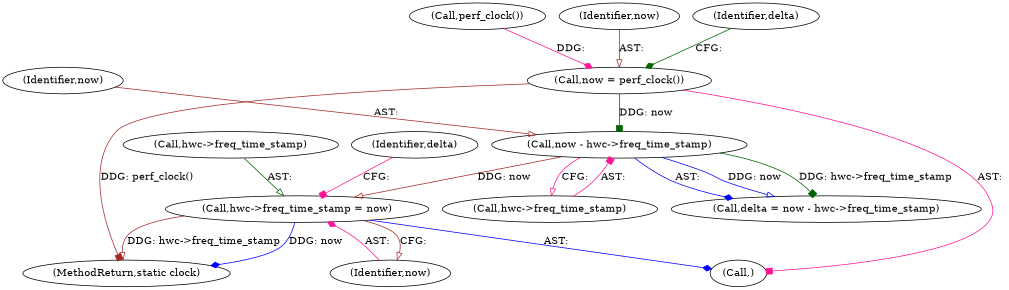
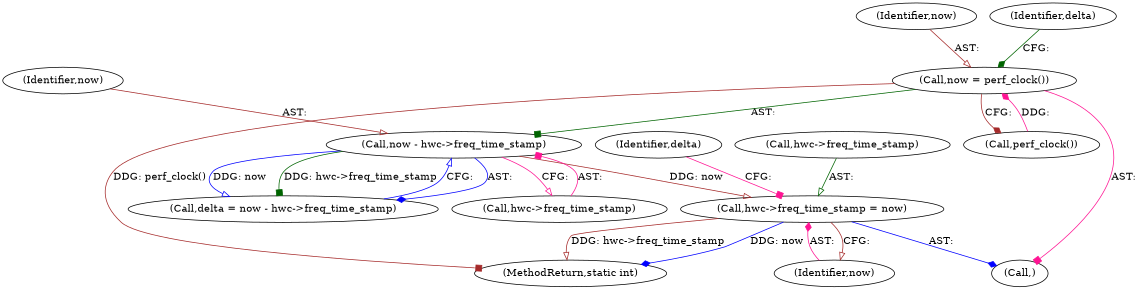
edge "(Call,now = perf_clock())" -> "(Call,now - hwc->freq_time_stamp)": label "DDG: now" -> "AST: "
edge "(Call,now = perf_clock())" -> "(Call,perf_clock())": added, label "CFG:"
edge "(Call,delta = now - hwc->freq_time_stamp)" -> "(Call,now - hwc->freq_time_stamp)": added, label "CFG:"
node "(MethodReturn,static clock)": label "(MethodReturn,static clock)" -> "(MethodReturn,static int)"
